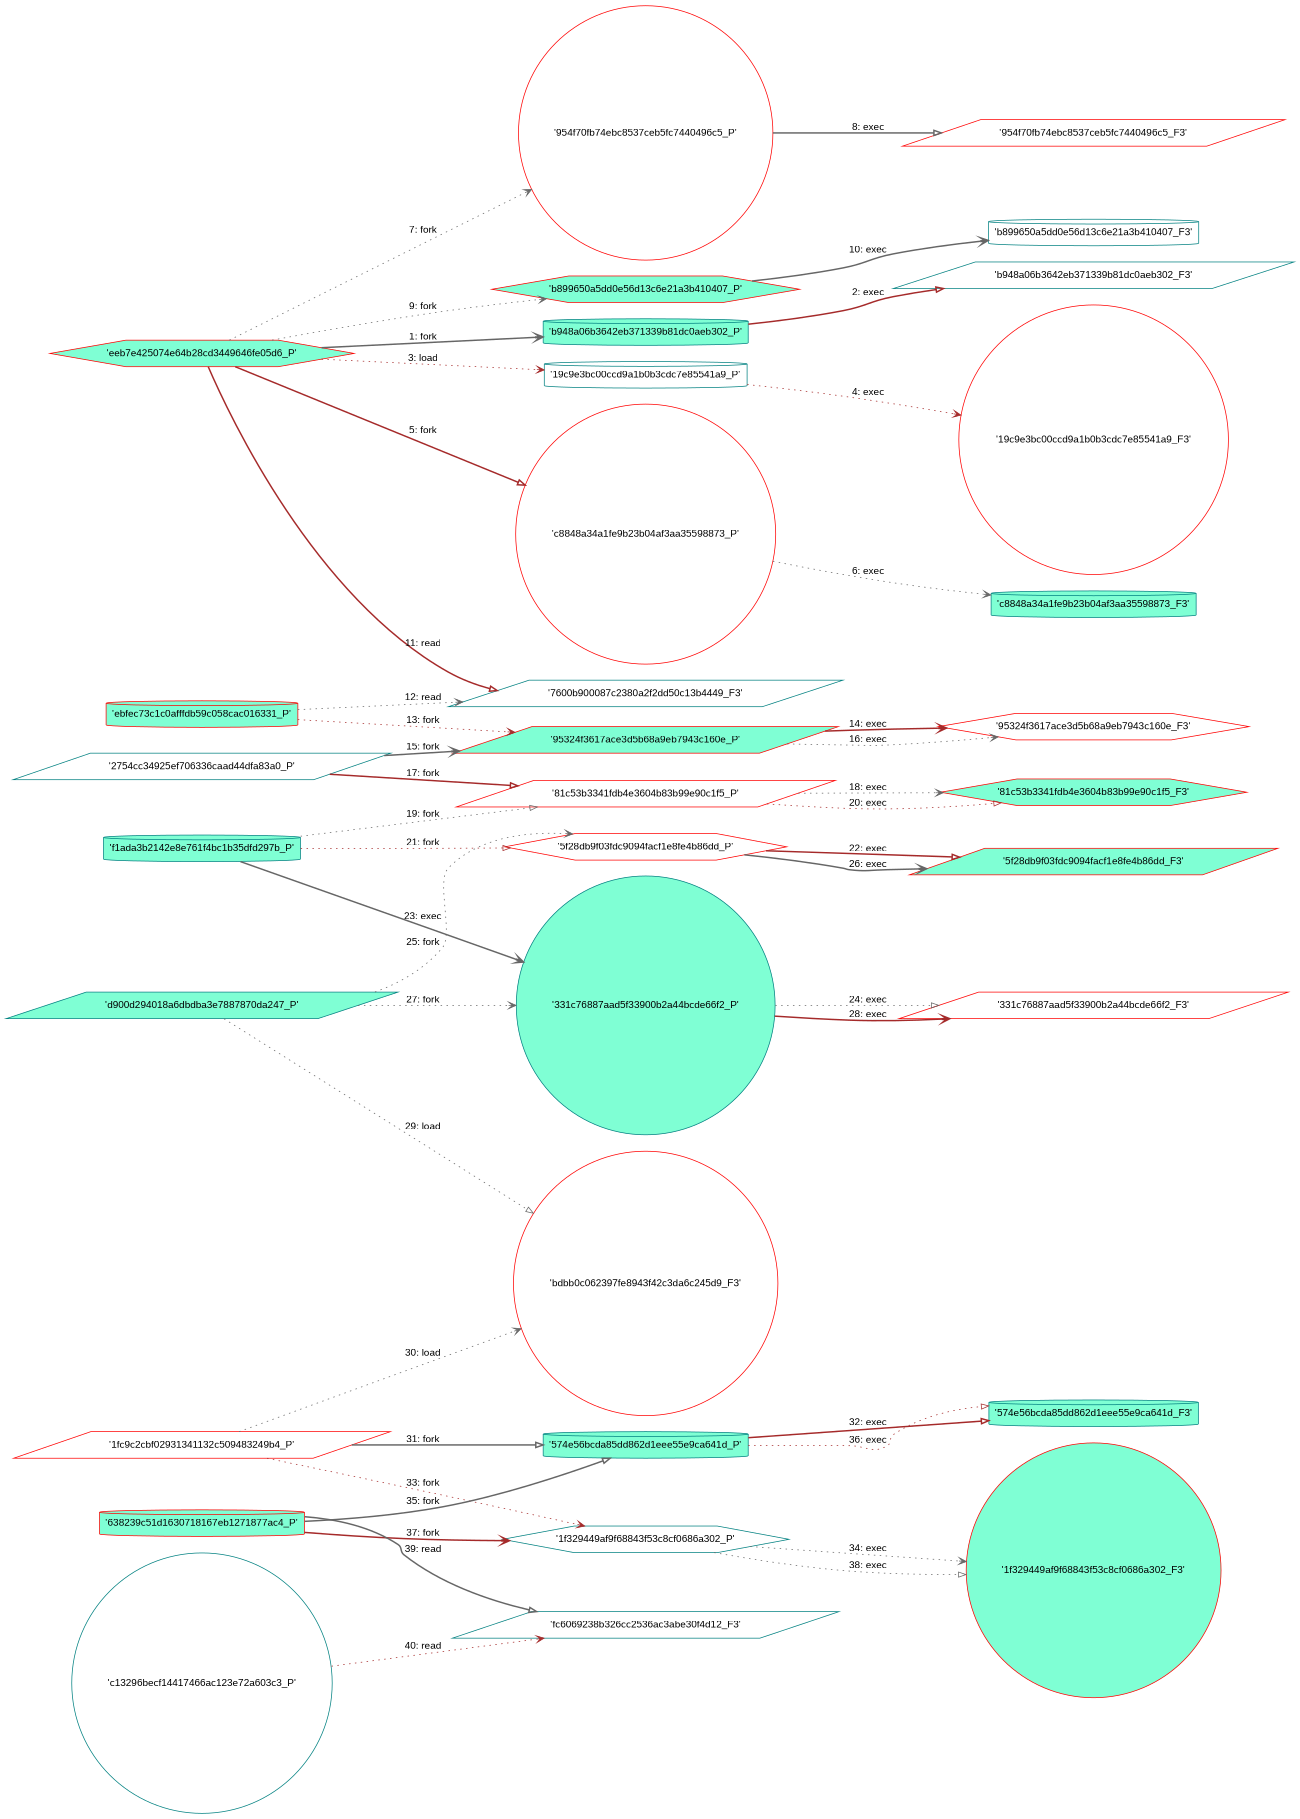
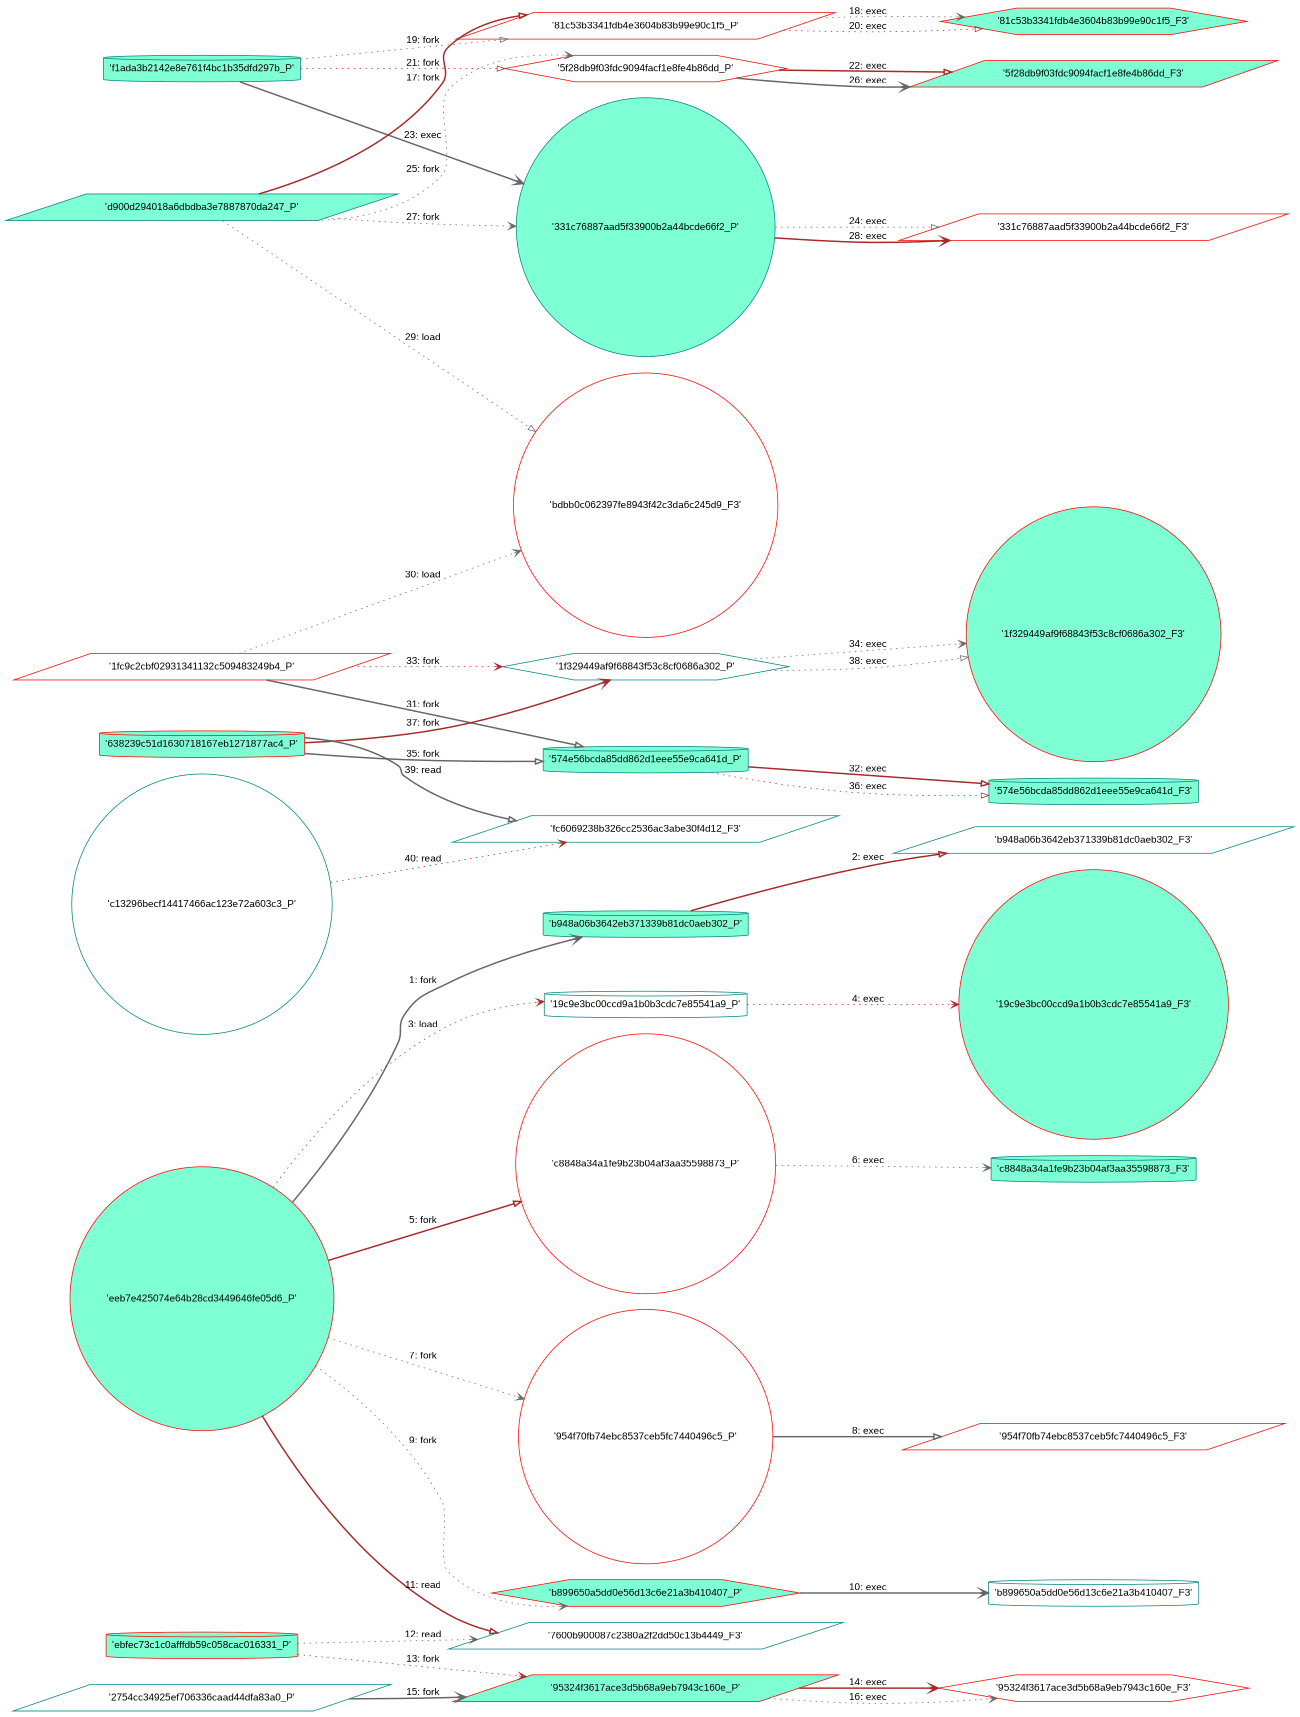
node "'eeb7e425074e64b28cd3449646fe05d6_P'": shape hexagon -> circle
node "'19c9e3bc00ccd9a1b0b3cdc7e85541a9_F3'": fillcolor white -> aquamarine
edge "'2754cc34925ef706336caad44dfa83a0_P'" -> "'81c53b3341fdb4e3604b83b99e90c1f5_P'": now "'d900d294018a6dbdba3e7887870da247_P'" -> "'81c53b3341fdb4e3604b83b99e90c1f5_P'"
